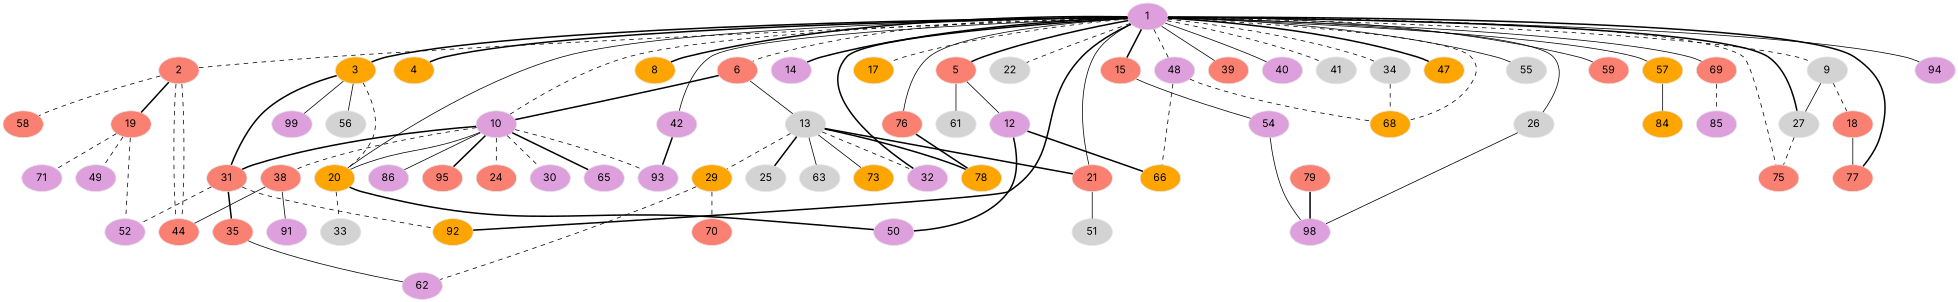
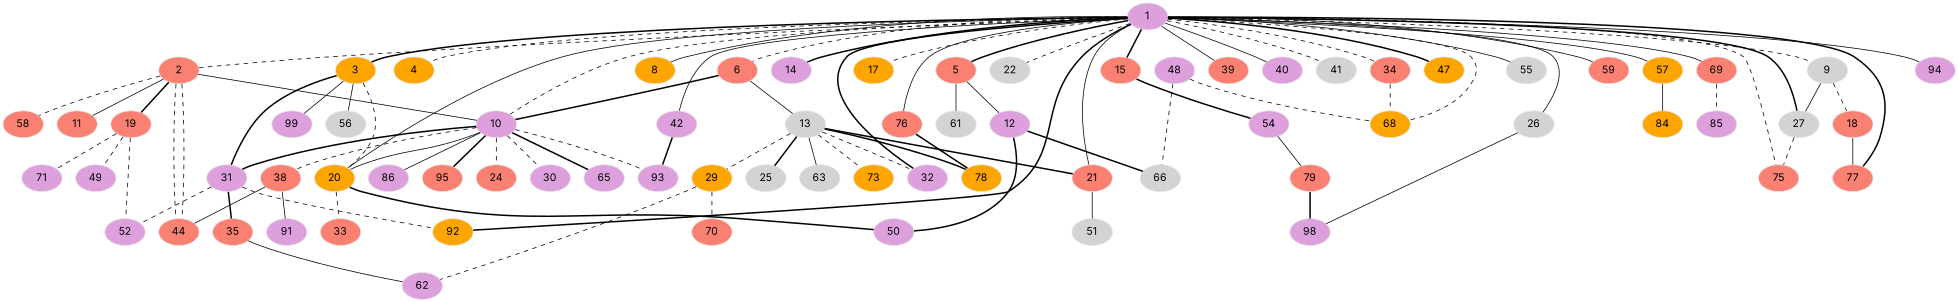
edge "1" -- "8": style bold -> solid
edge "1" -- "4": style bold -> dashed
edge "1" -- "48": removed
node "34": fillcolor lightgrey -> salmon
edge "2" -- "10": added
edge "15" -- "54": style solid -> bold
node "11": added
edge "13" -- "73": style solid -> dashed
node "31": fillcolor salmon -> plum
node "66": fillcolor orange -> lightgrey
edge "54" -- "98": now "54" -- "79"
node "33": fillcolor lightgrey -> salmon
